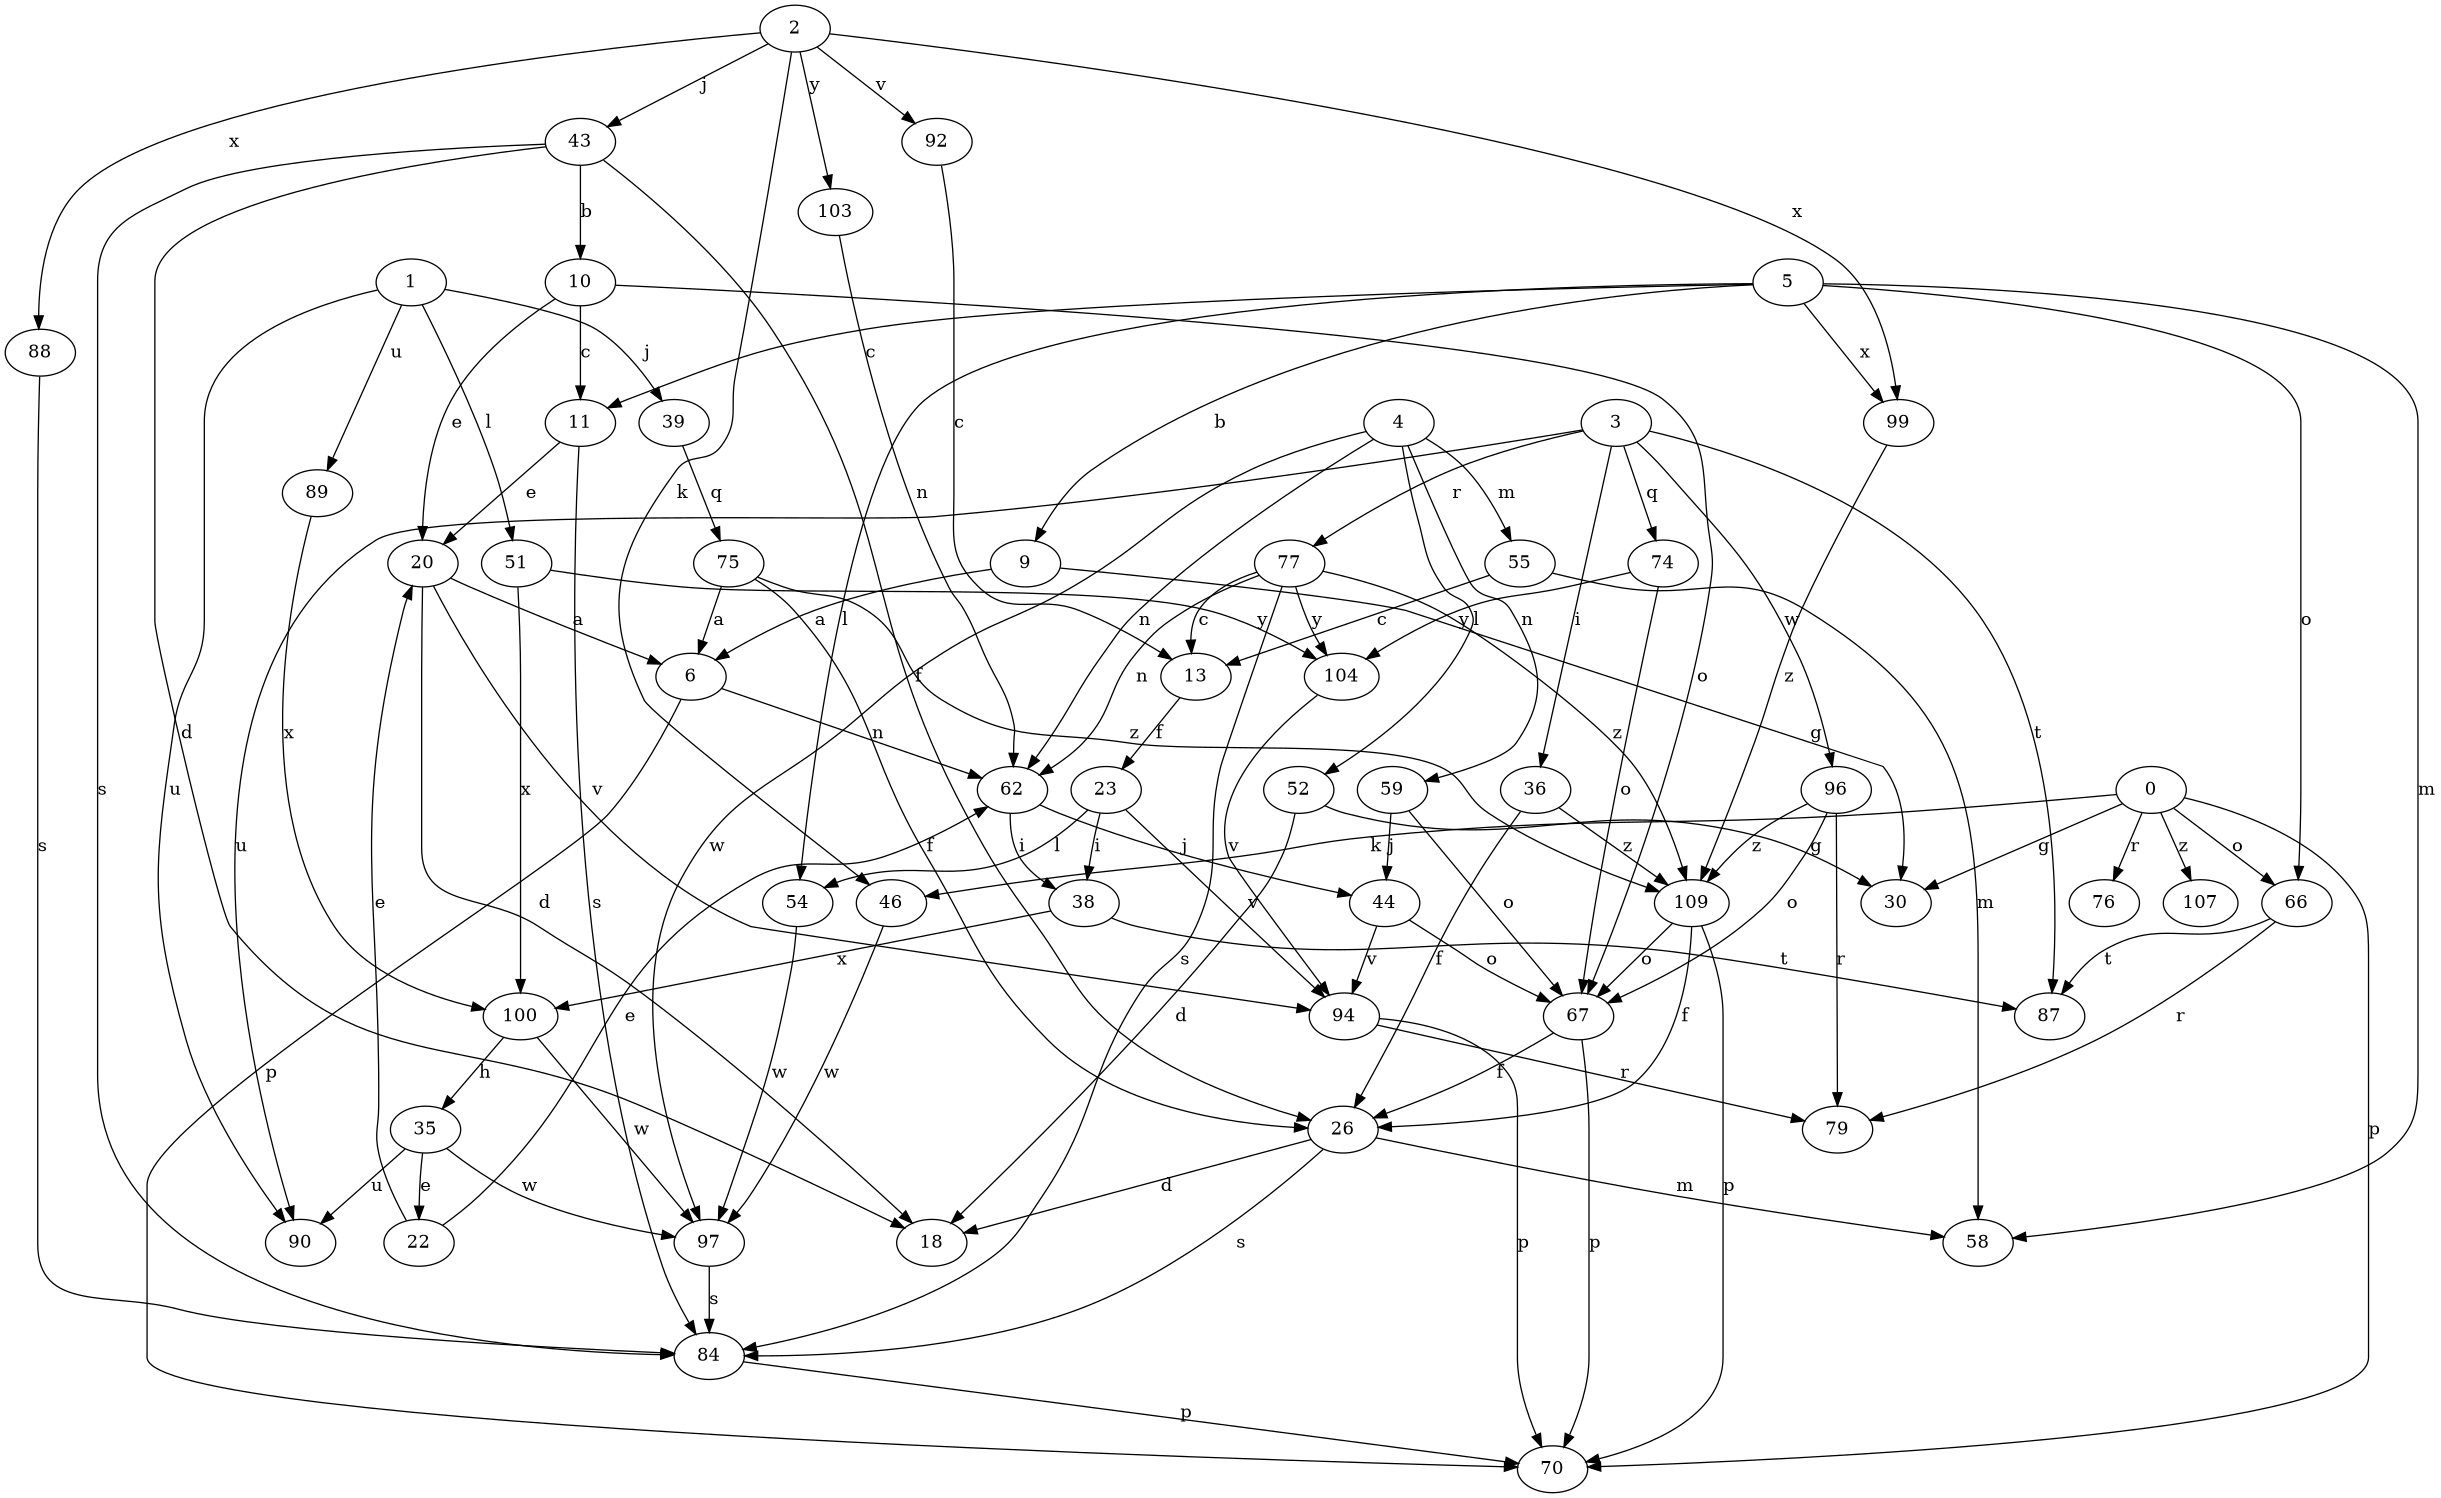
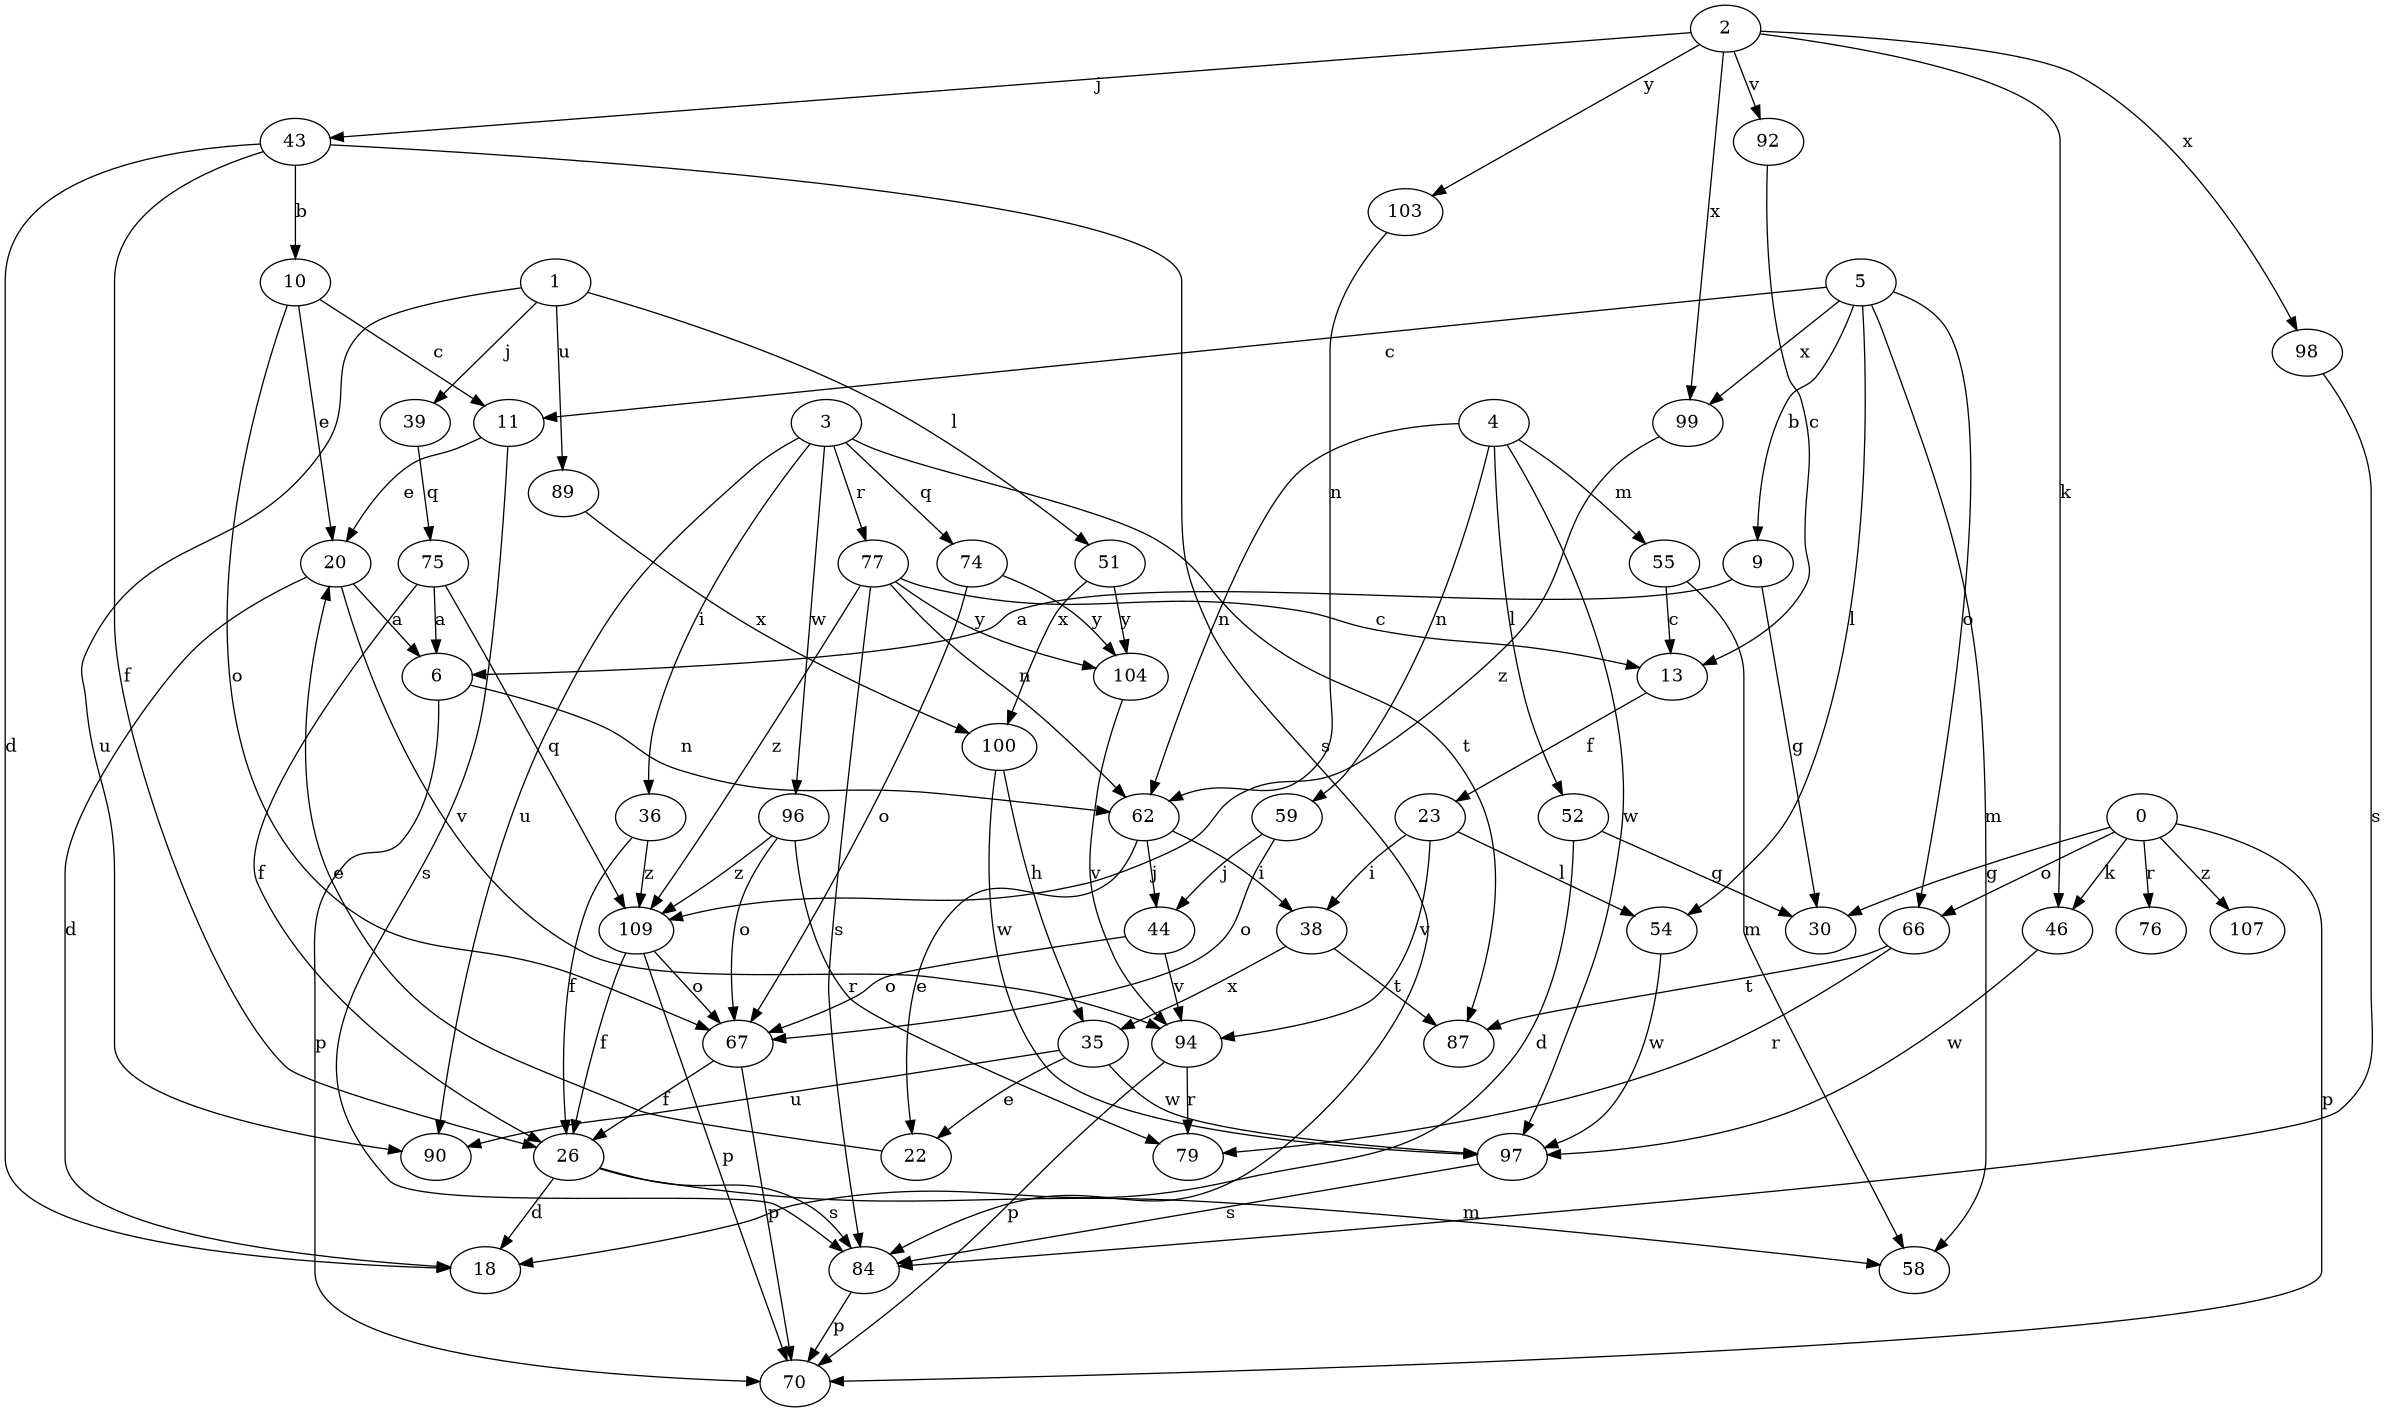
node "88": label "88" -> "98"
edge "75" -> "109": label "z" -> "q"
edge "22" -> "62": reversed
edge "38" -> "100": now "38" -> "35"
